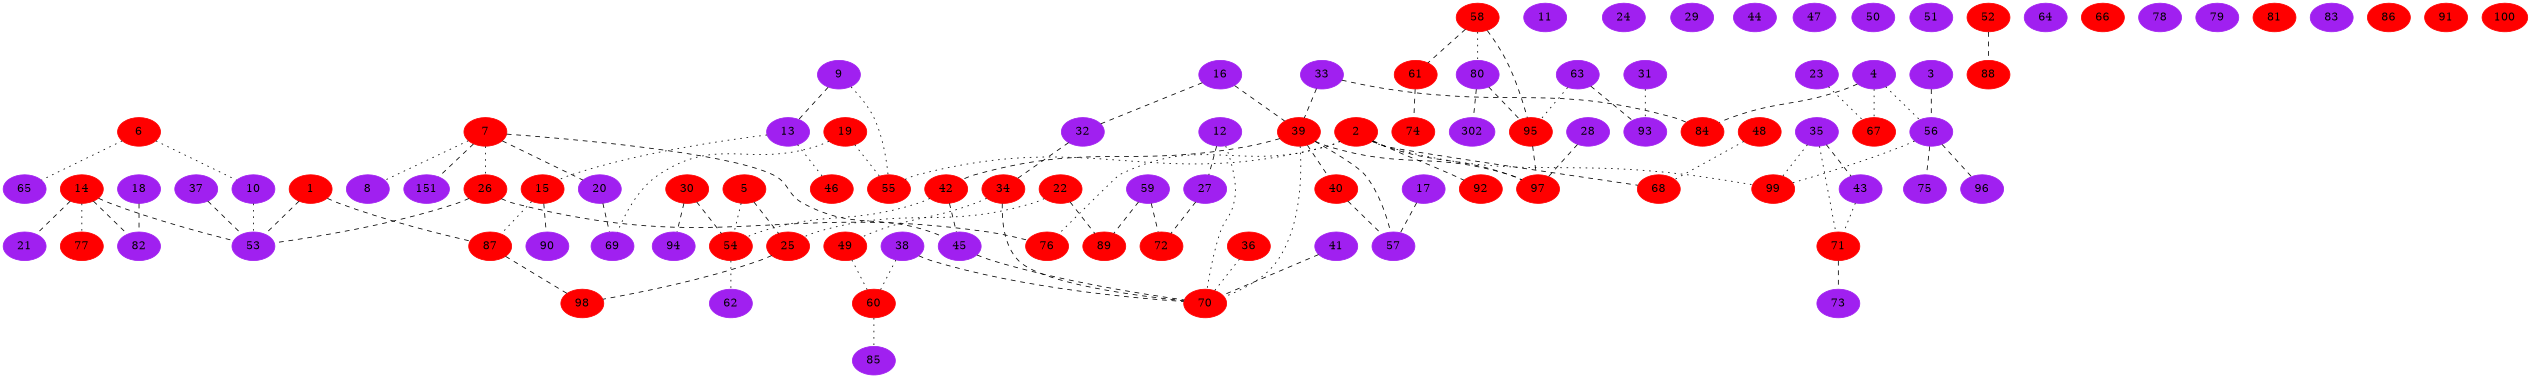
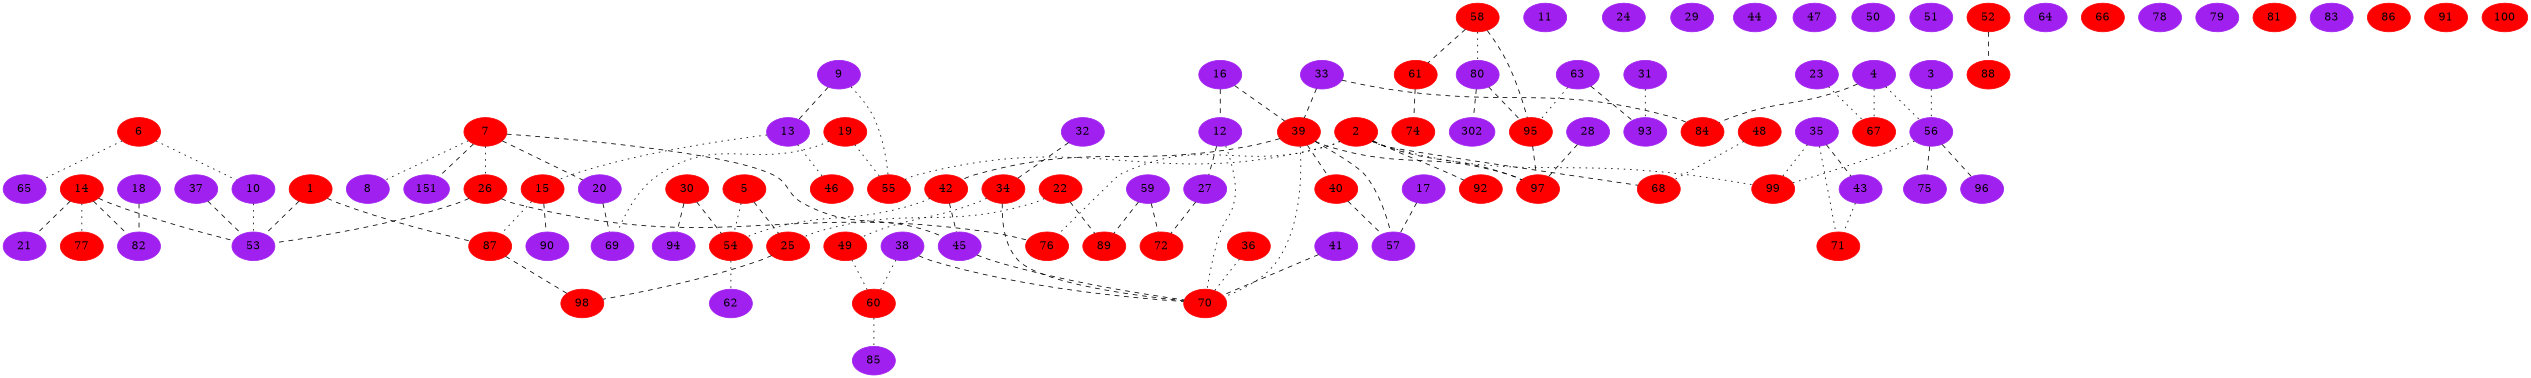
edge "16" -- "32": now "16" -- "12"
edge "3" -- "56": style dashed -> dotted
node "73": removed
